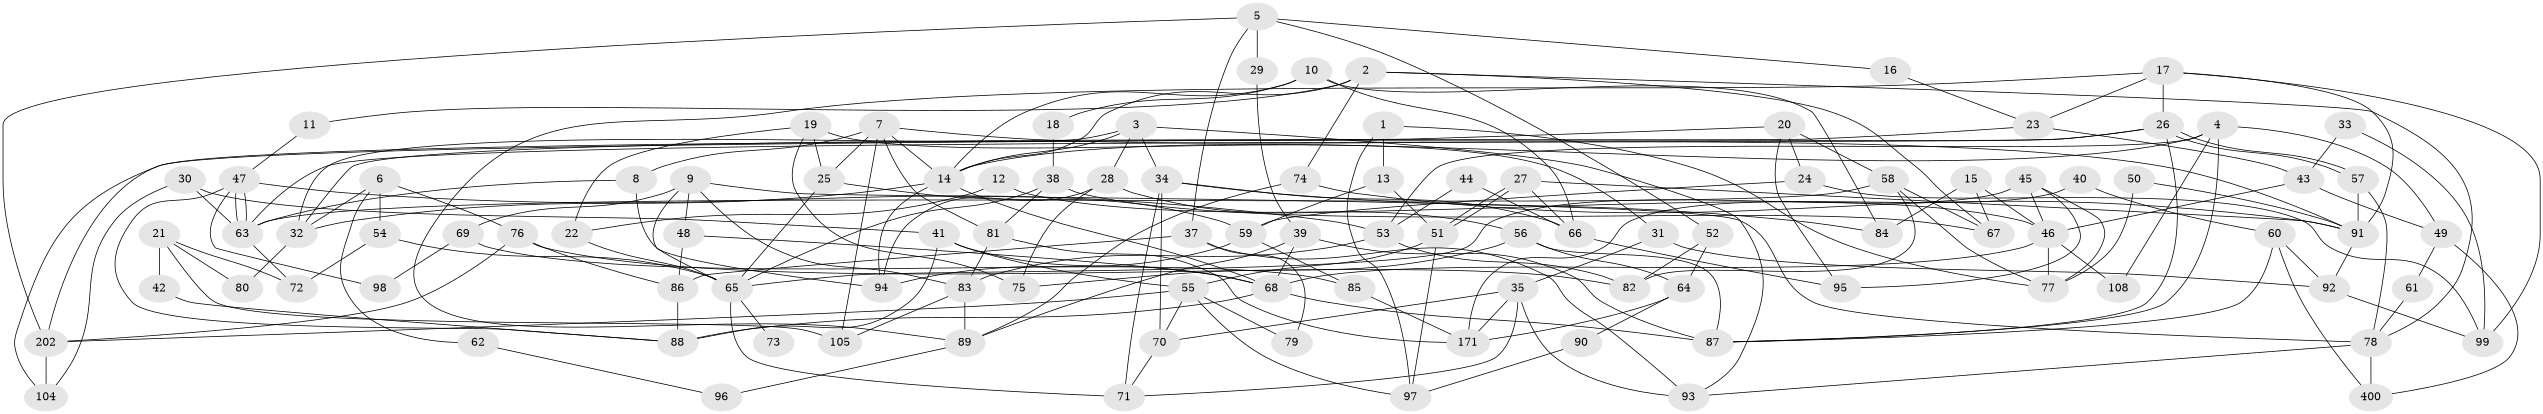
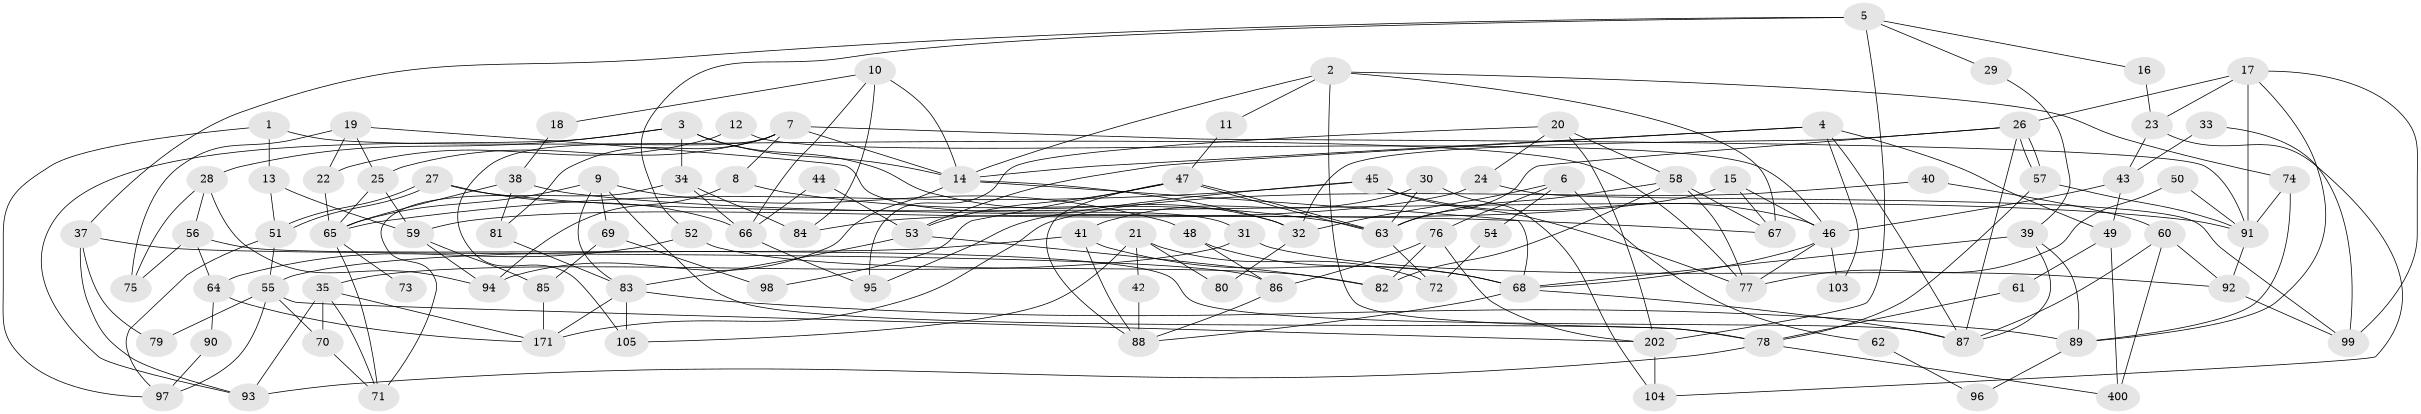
edge "34" -- "70": removed
edge "54" -- "65": removed
edge "81" -- "171": now "83" -- "171"
node "108": label "108" -> "103"
